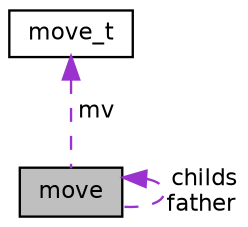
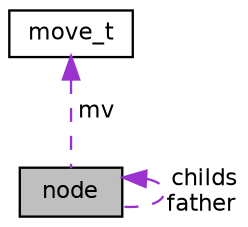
node "move": label "move" -> "node"
